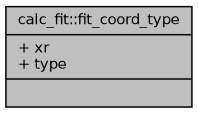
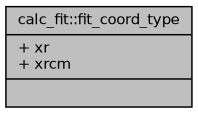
node "calc_fit::fit_coord_type": text "+ type" -> "+ xrcm"
